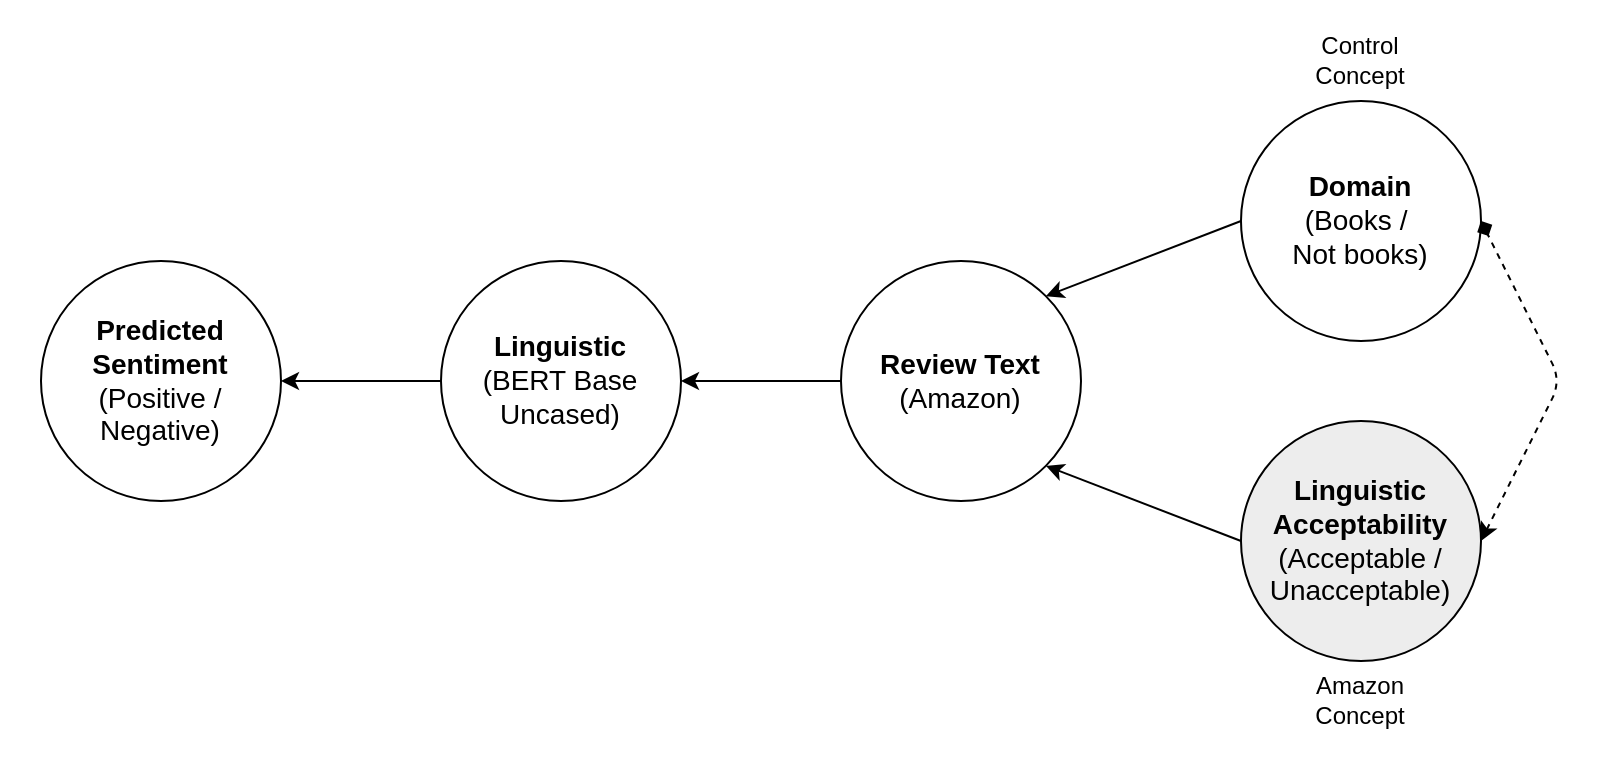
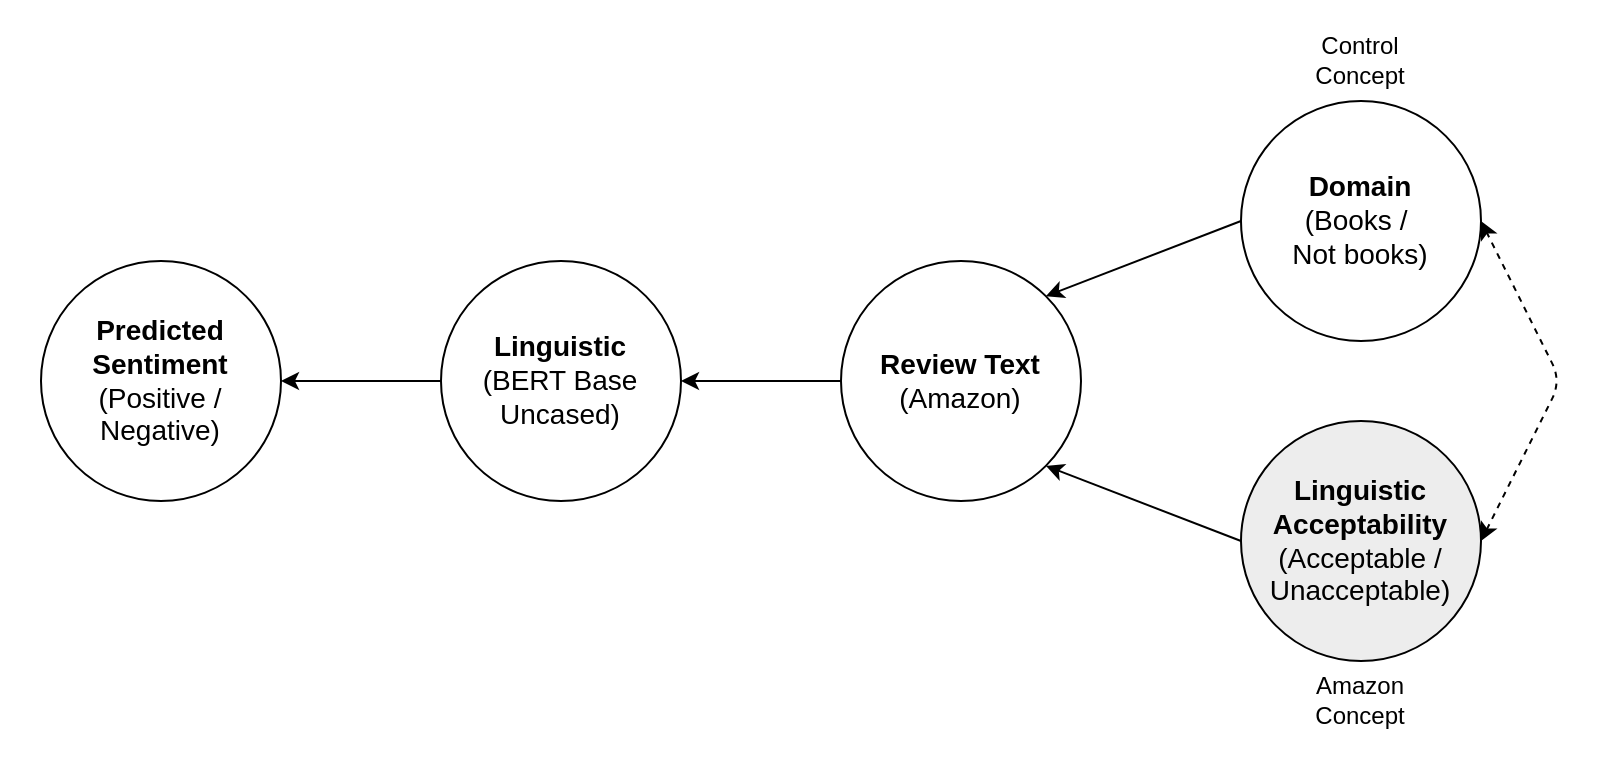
edge "Domain (Books / Not books)" -- "Linguistic Acceptability (Acceptable / Unacceptable)": arrowhead diamond -> classic
